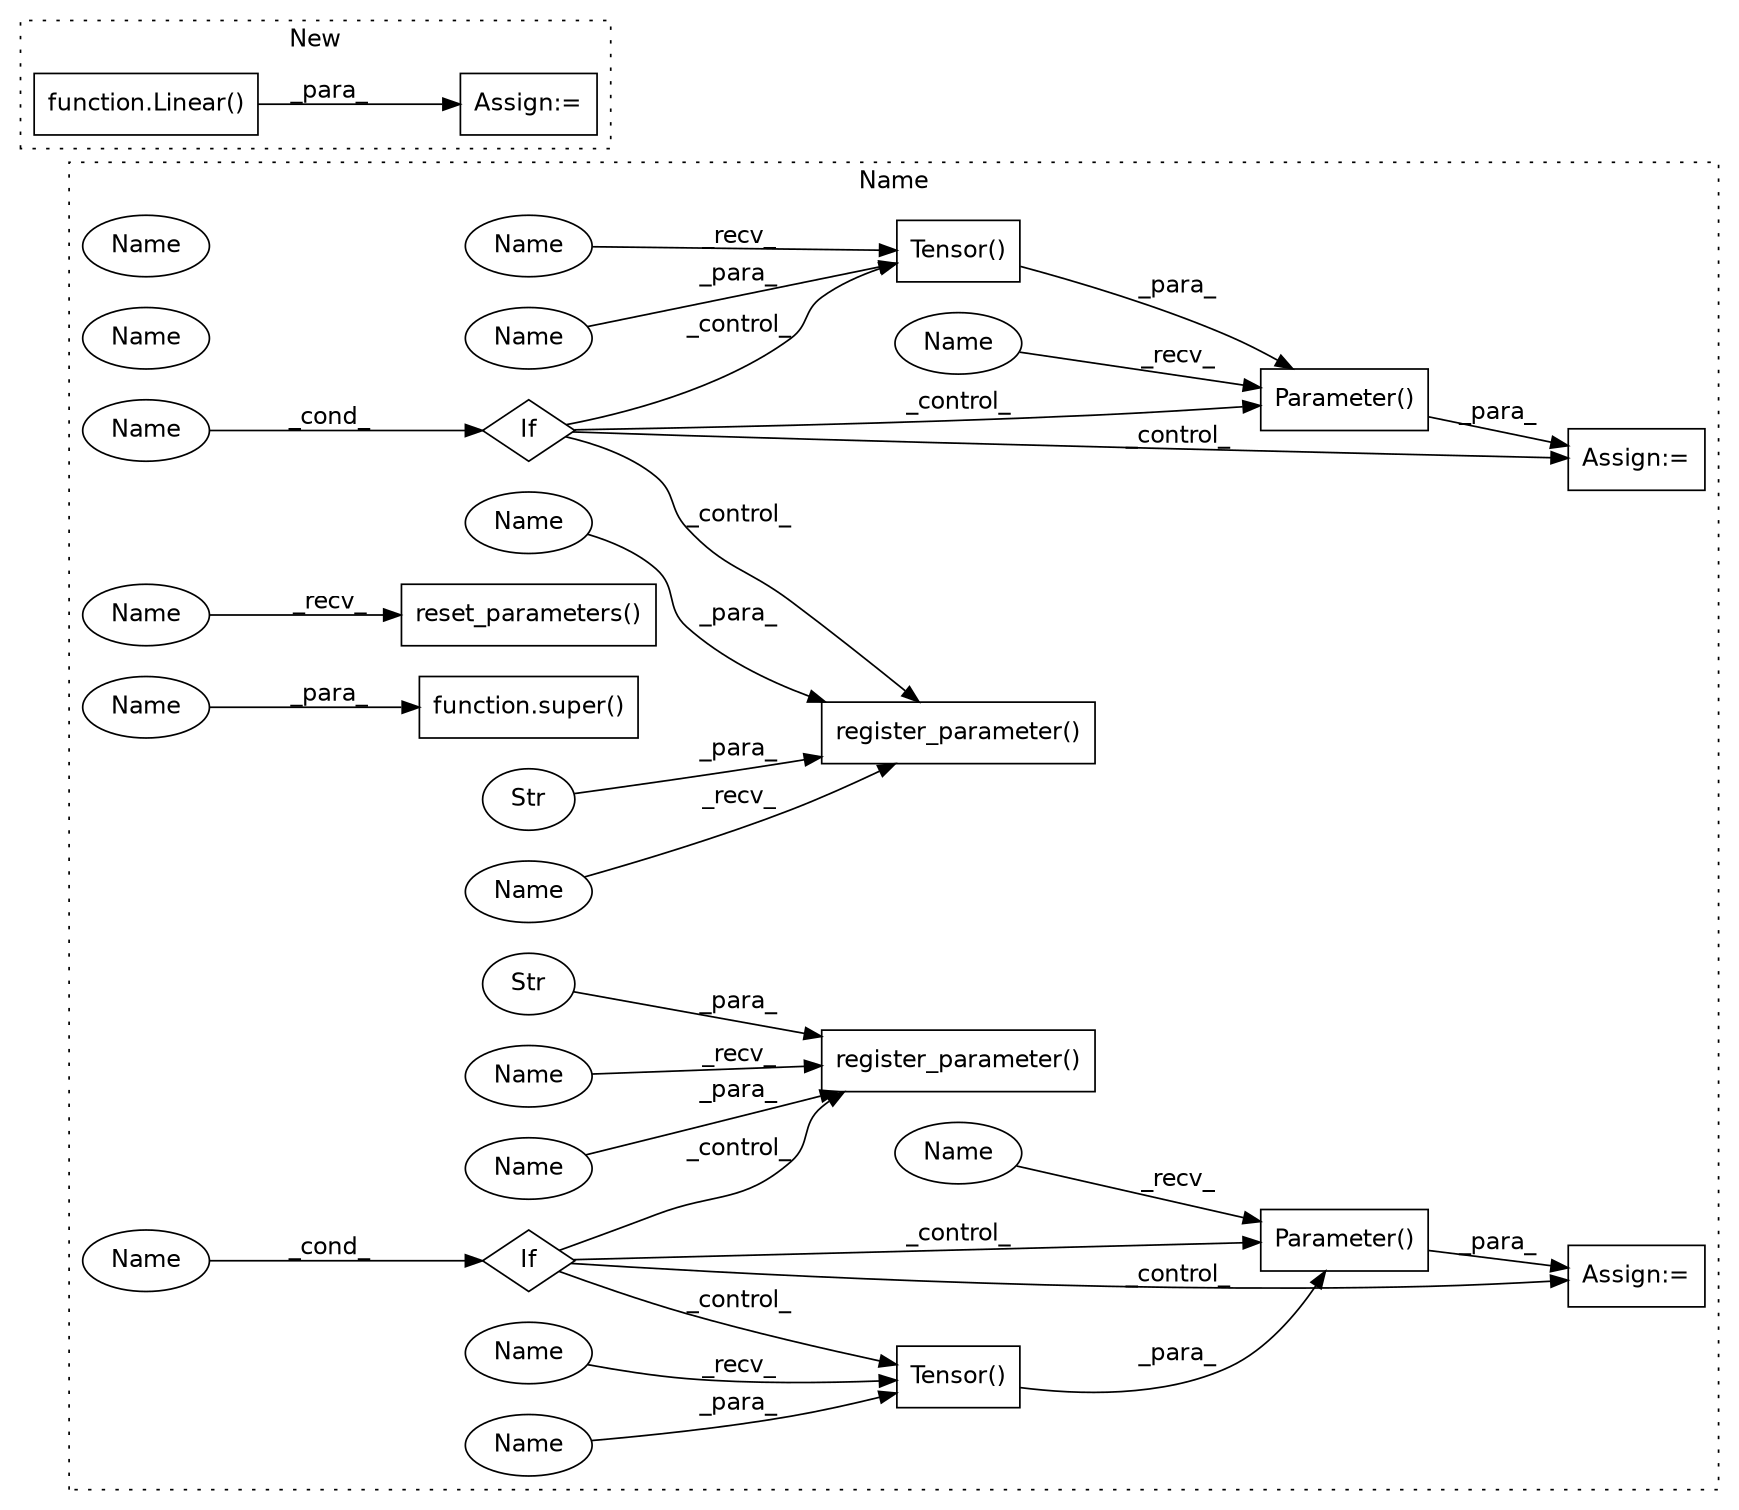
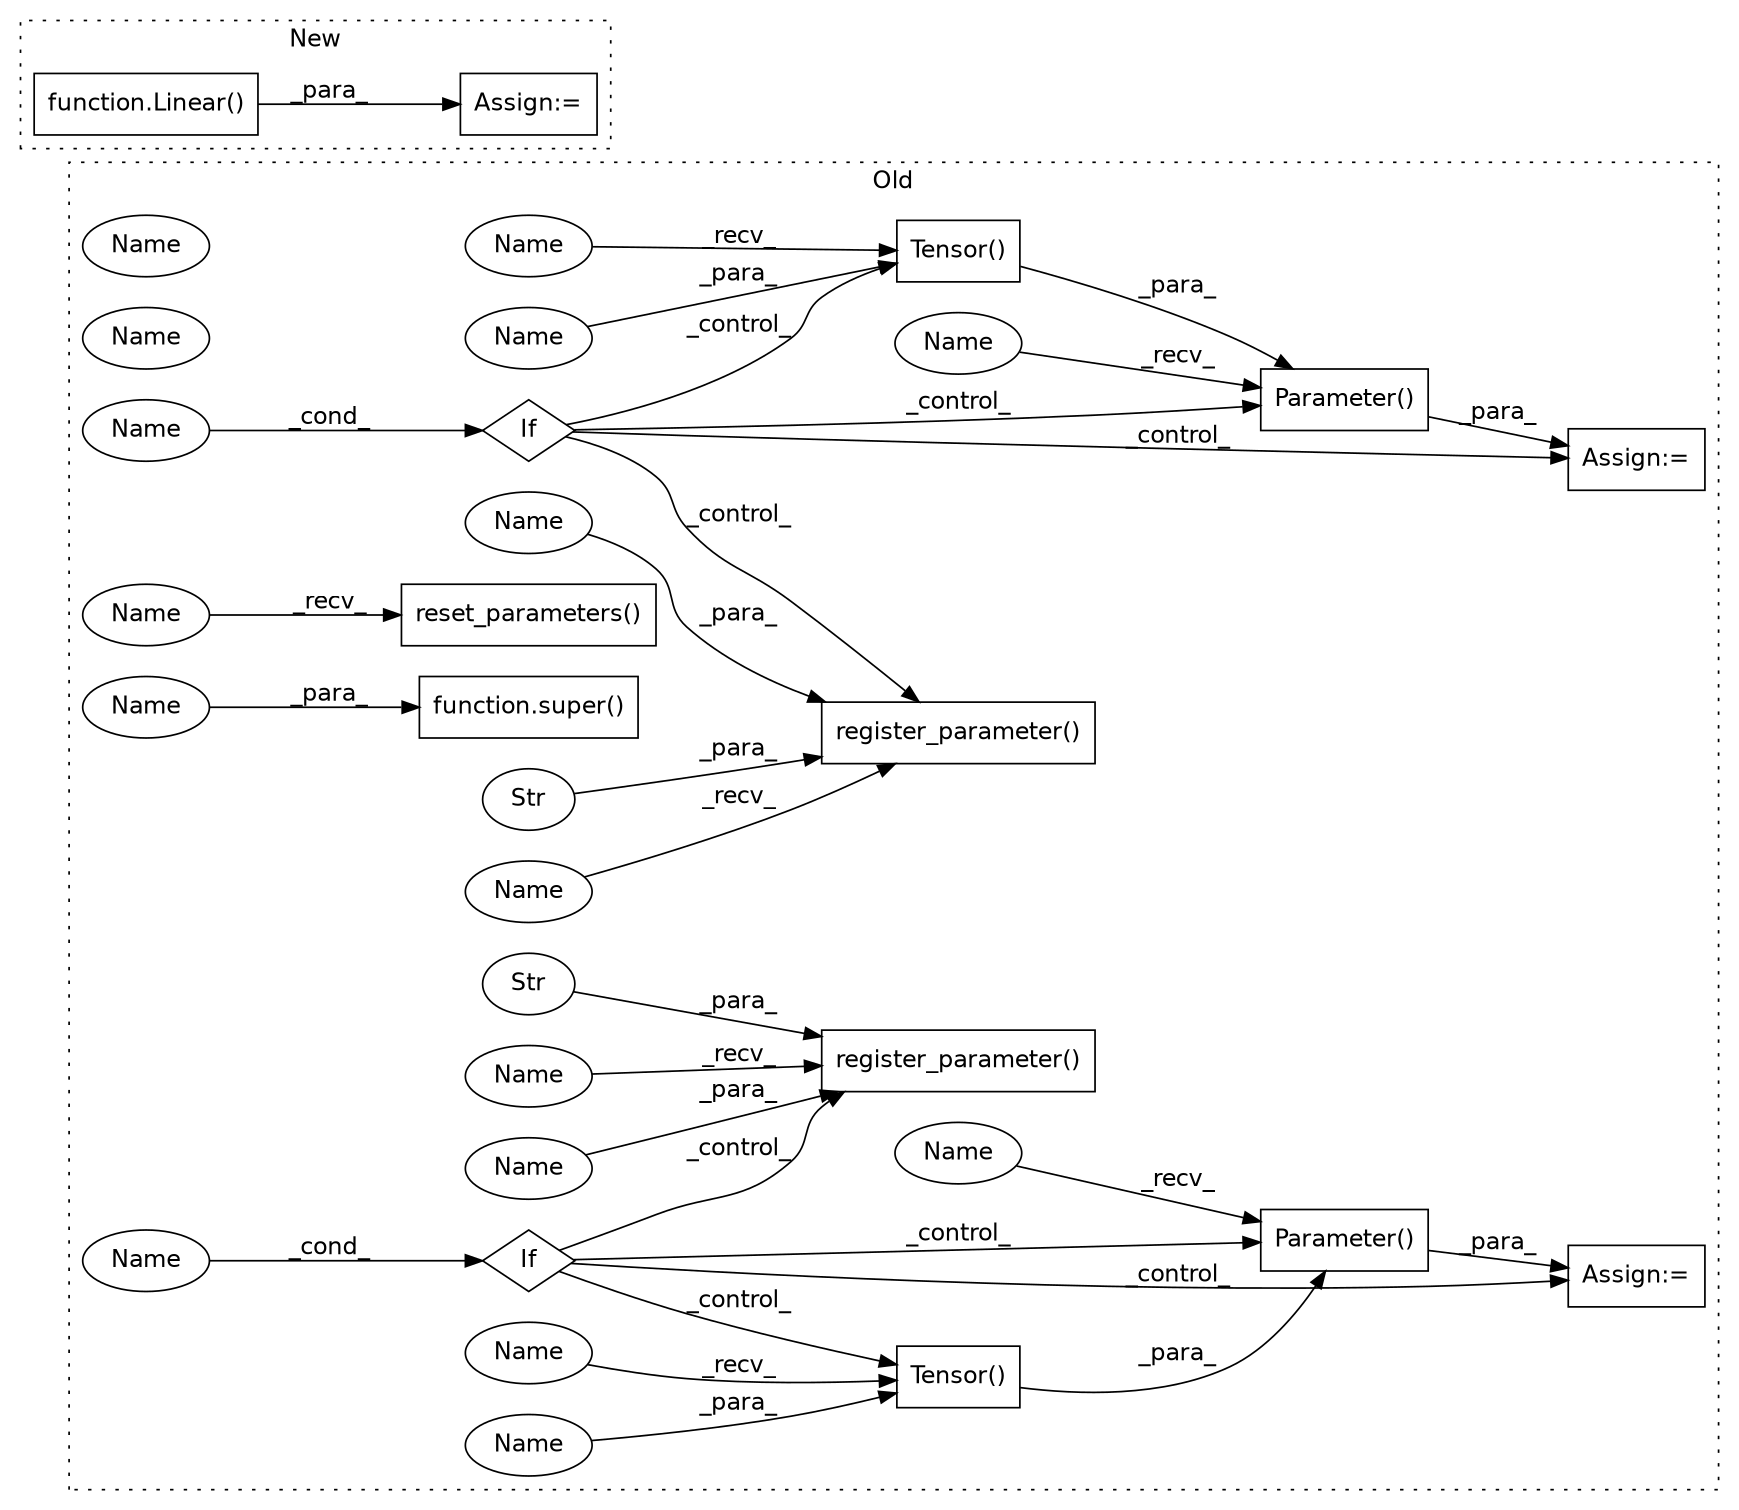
cluster "Name": label "Name" -> "Old"
